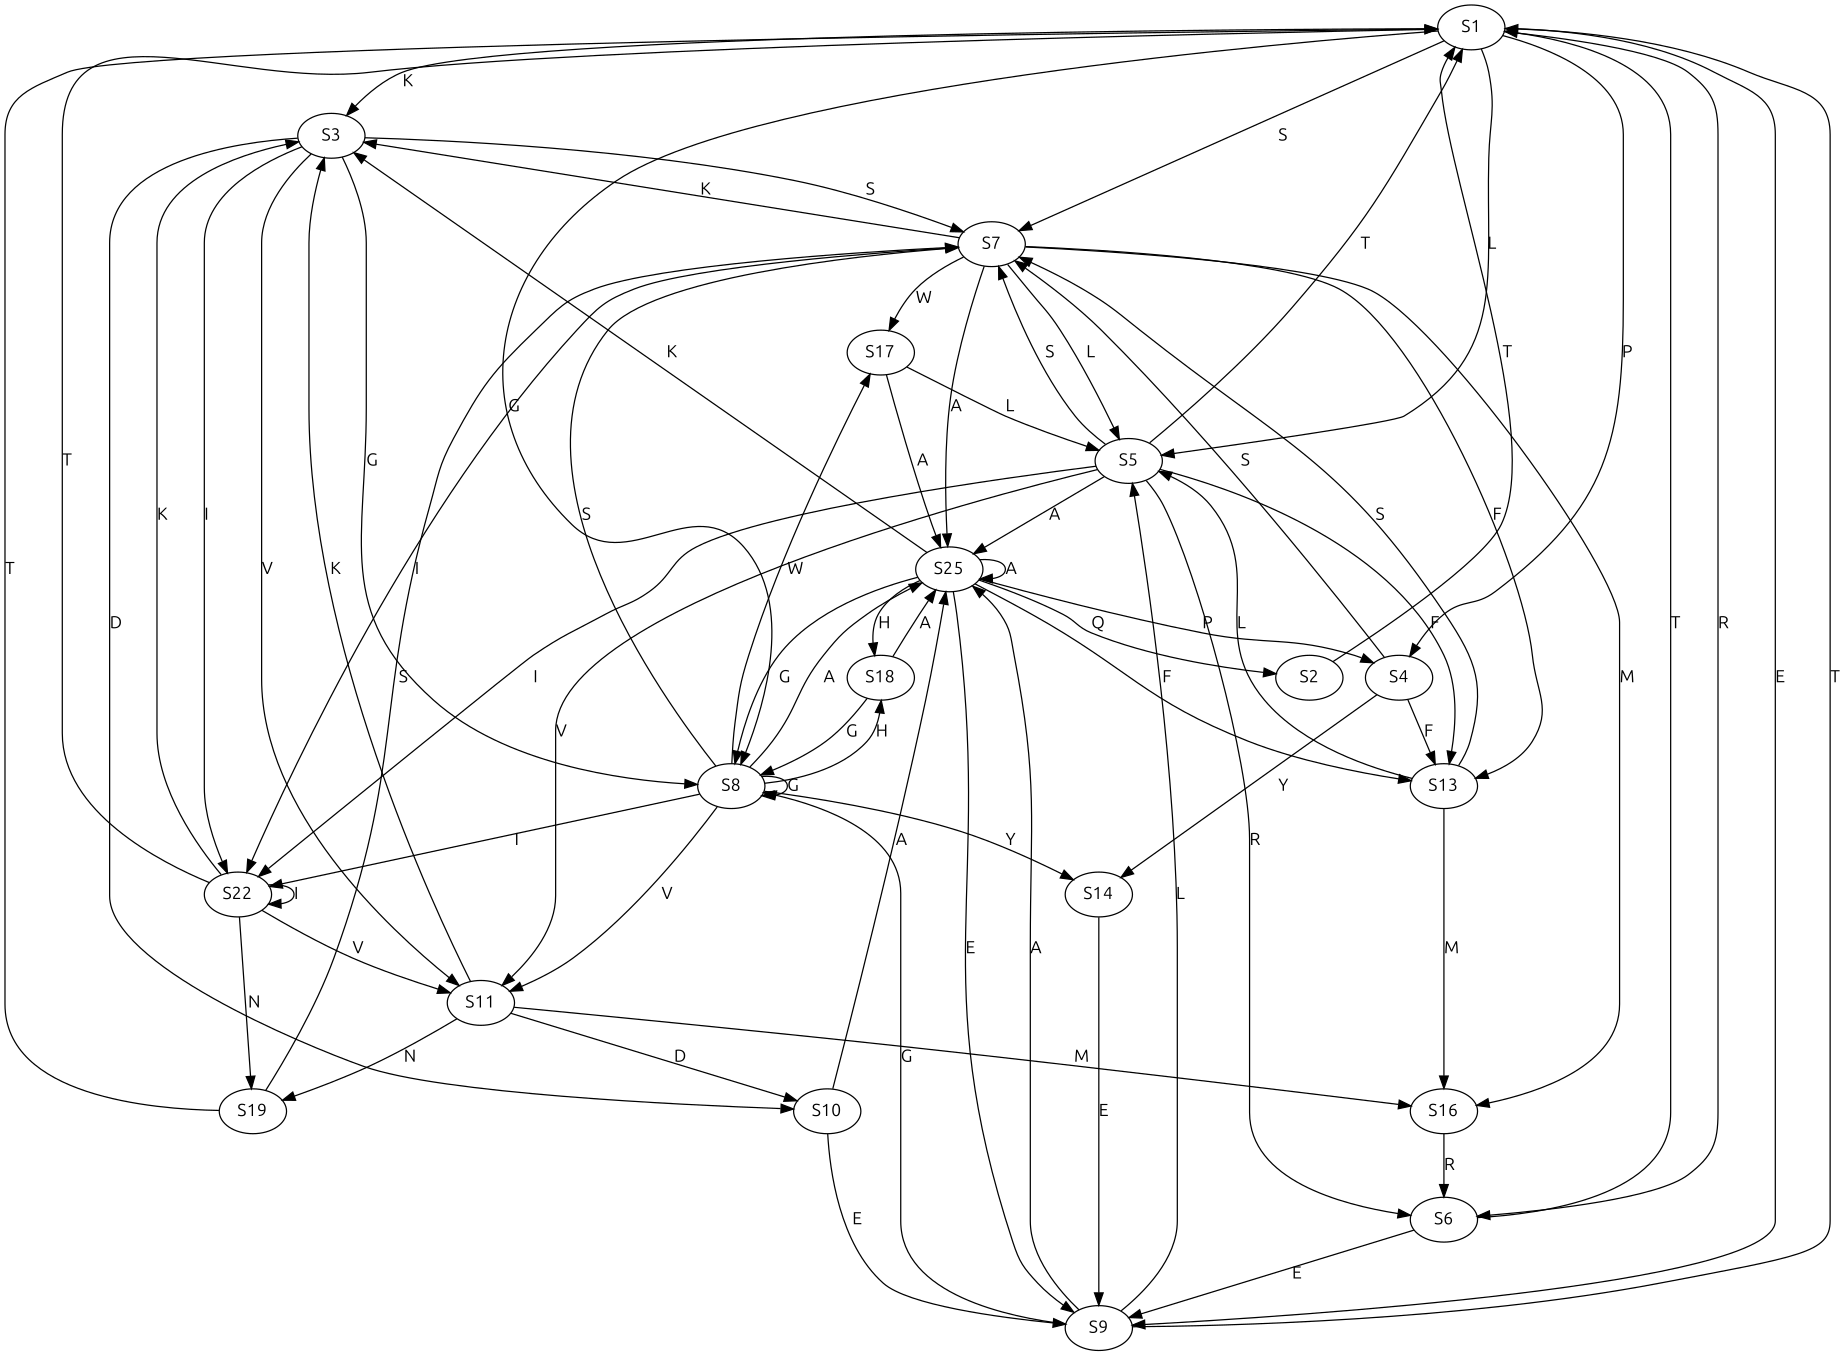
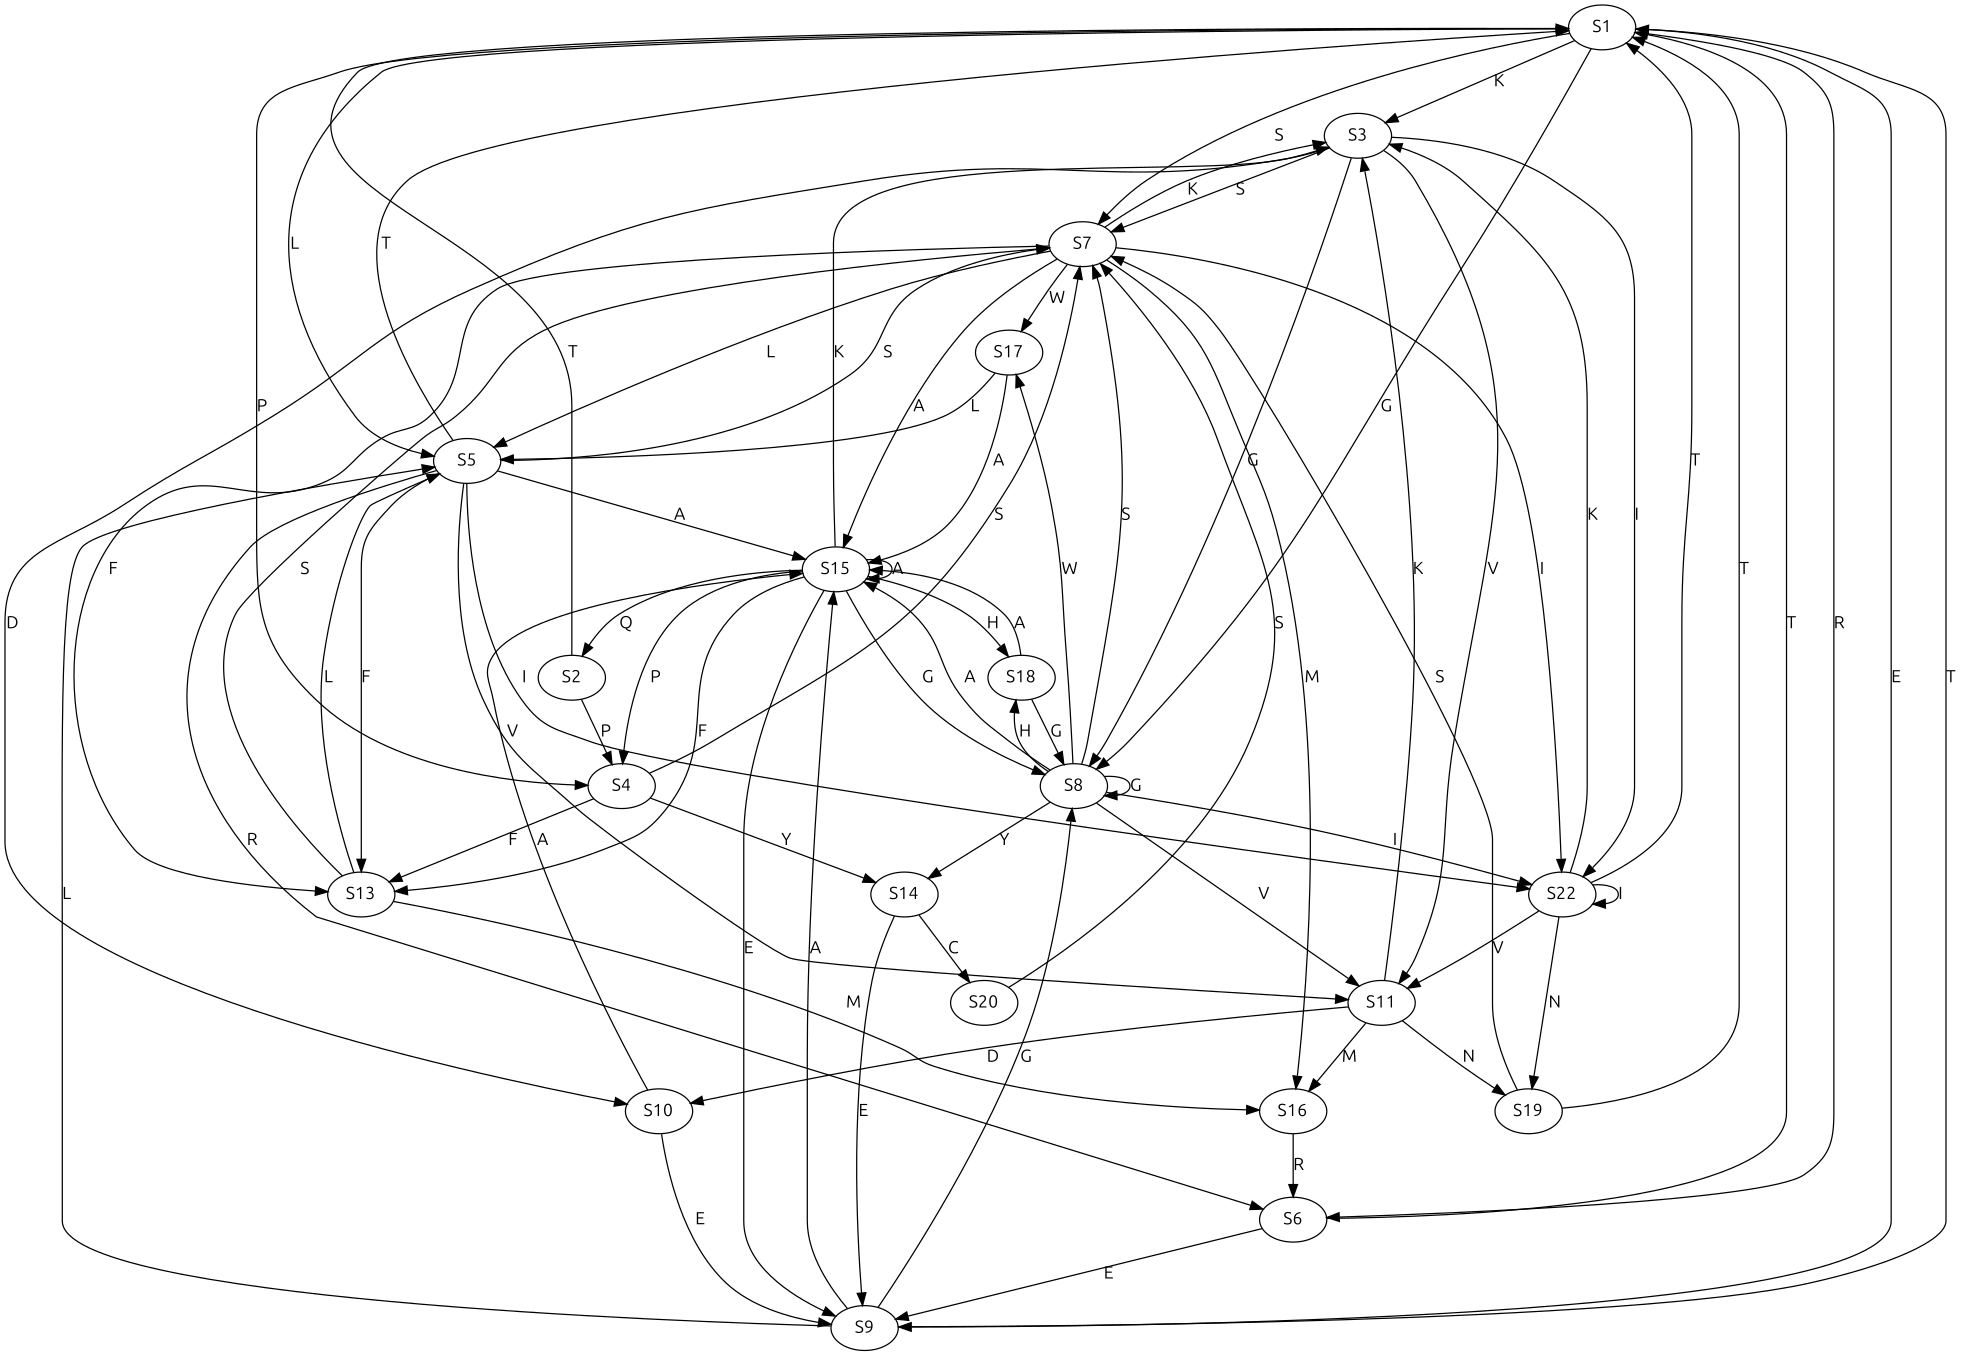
node "S25": label "S25" -> "S15"
edge "S2" -> "S4": added, label "P"
node "S20": added
